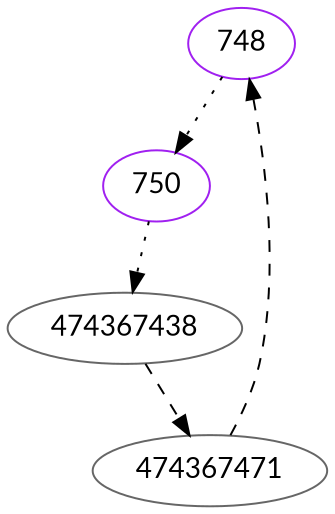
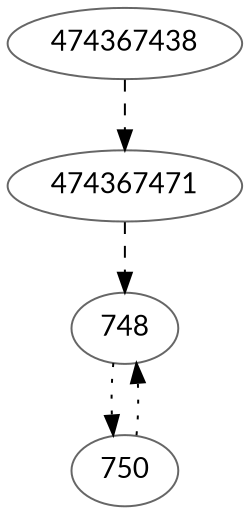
node "748": color purple -> gray40
node "750": color purple -> gray40
edge "750" -> "474367438": now "750" -> "748"
